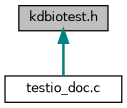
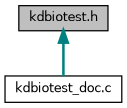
node "testio_doc.c": label "testio_doc.c" -> "kdbiotest_doc.c"
